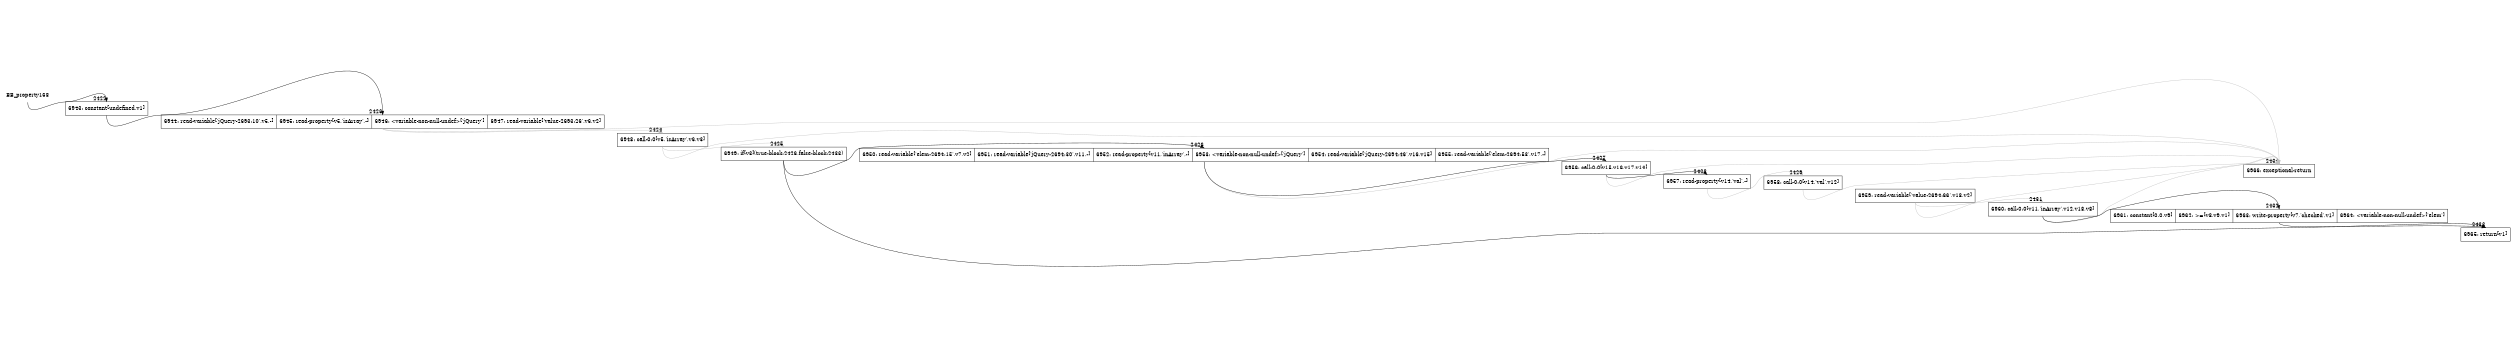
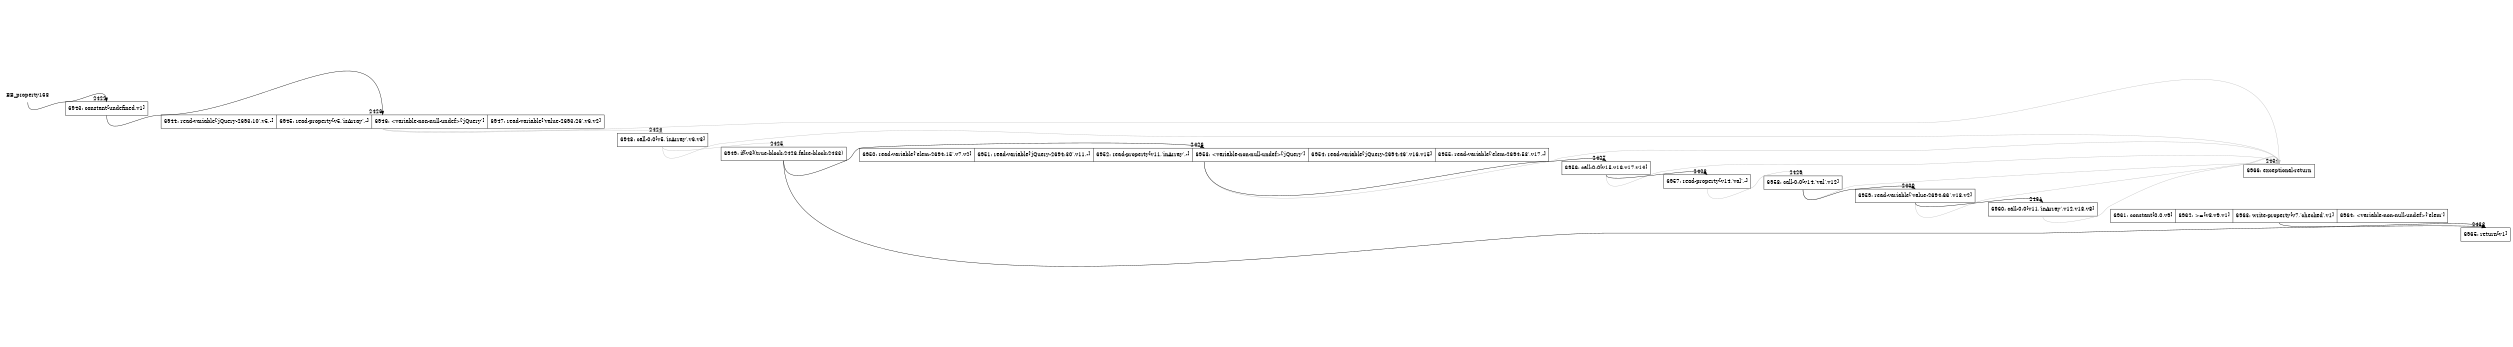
edge "6958: call-0:0[v14,'val',v12]" -> "6959: read-variable['value-2694:66',v18,v2]": added
edge "6960: call-0:0[v11,'inArray',v12,v18,v8]" -> "6961: constant[0.0,v9]": removed
edge "6959: read-variable['value-2694:66',v18,v2]" -> "6960: call-0:0[v11,'inArray',v12,v18,v8]": color gray -> black
